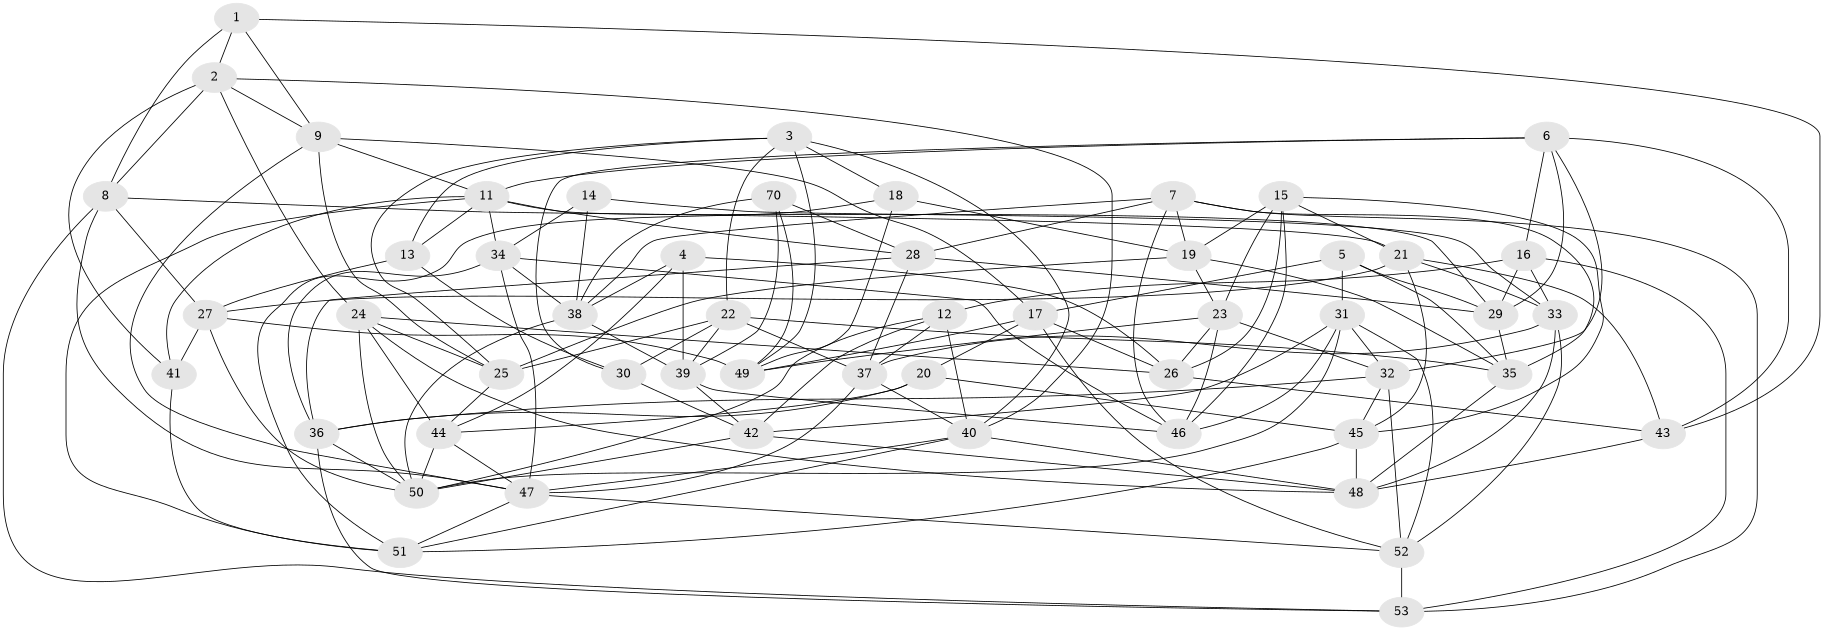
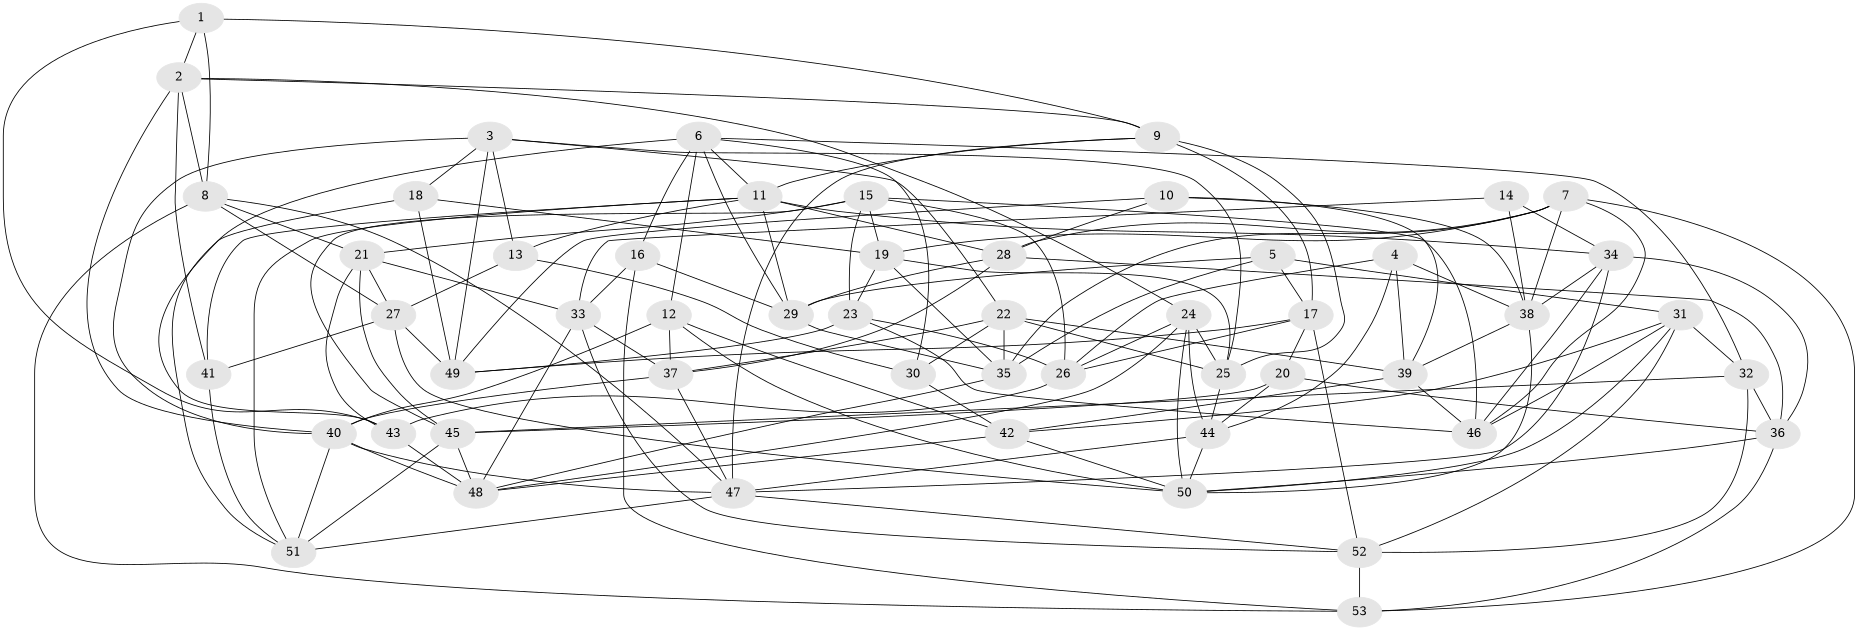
node "70": label "70" -> "10"
edge "16" -- "12": now "6" -- "12"
edge "23" -- "32": removed
